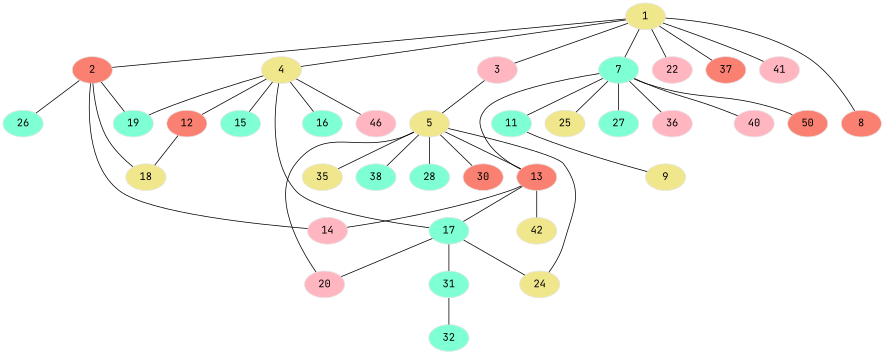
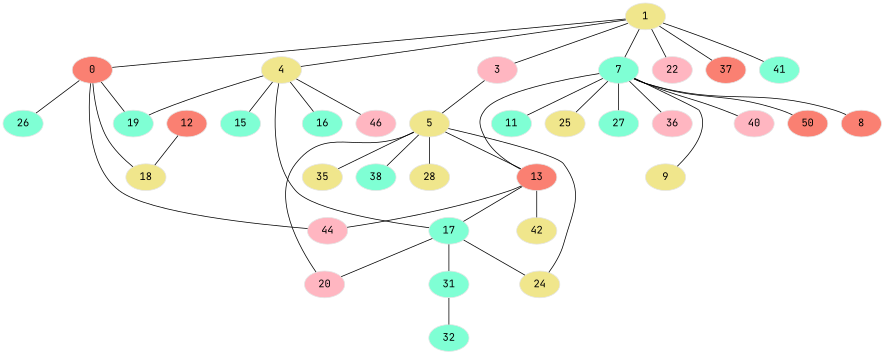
edge "1" -- "8": now "7" -- "8"
node "2": label "2" -> "0"
node "41": fillcolor lightpink -> aquamarine
edge "4" -- "12": removed
edge "11" -- "9": now "7" -- "9"
node "28": fillcolor aquamarine -> khaki
node "30": removed
node "14": label "14" -> "44"
